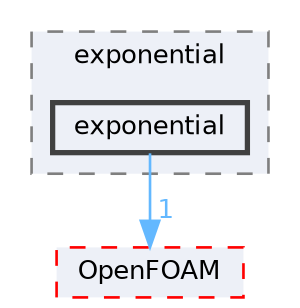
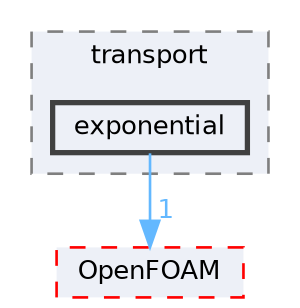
cluster "exponential": label "exponential" -> "transport"
